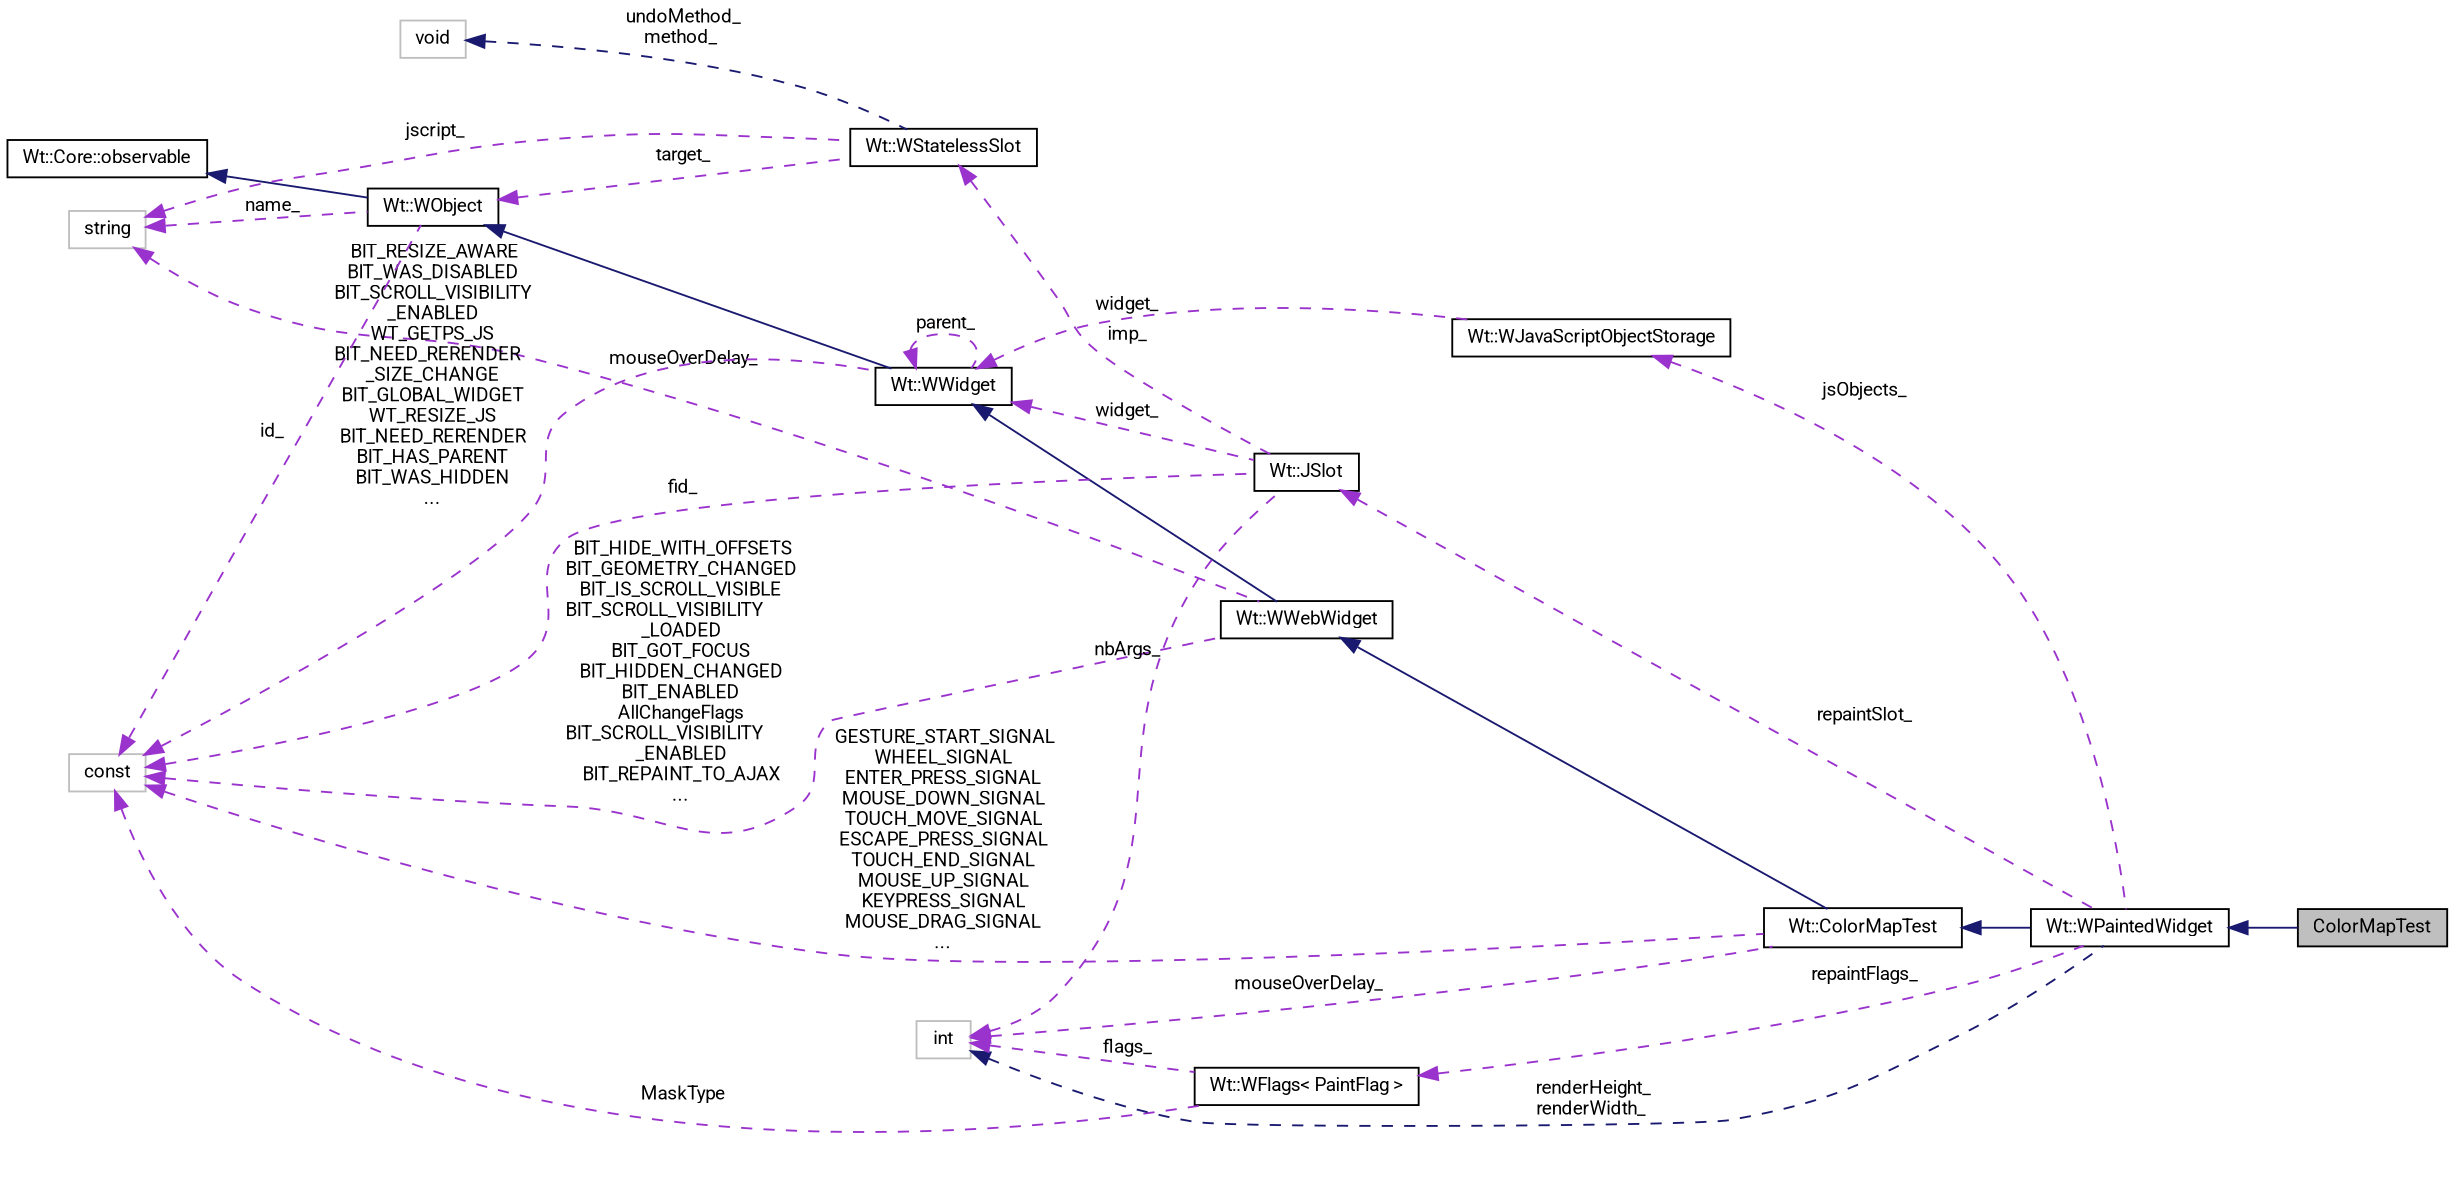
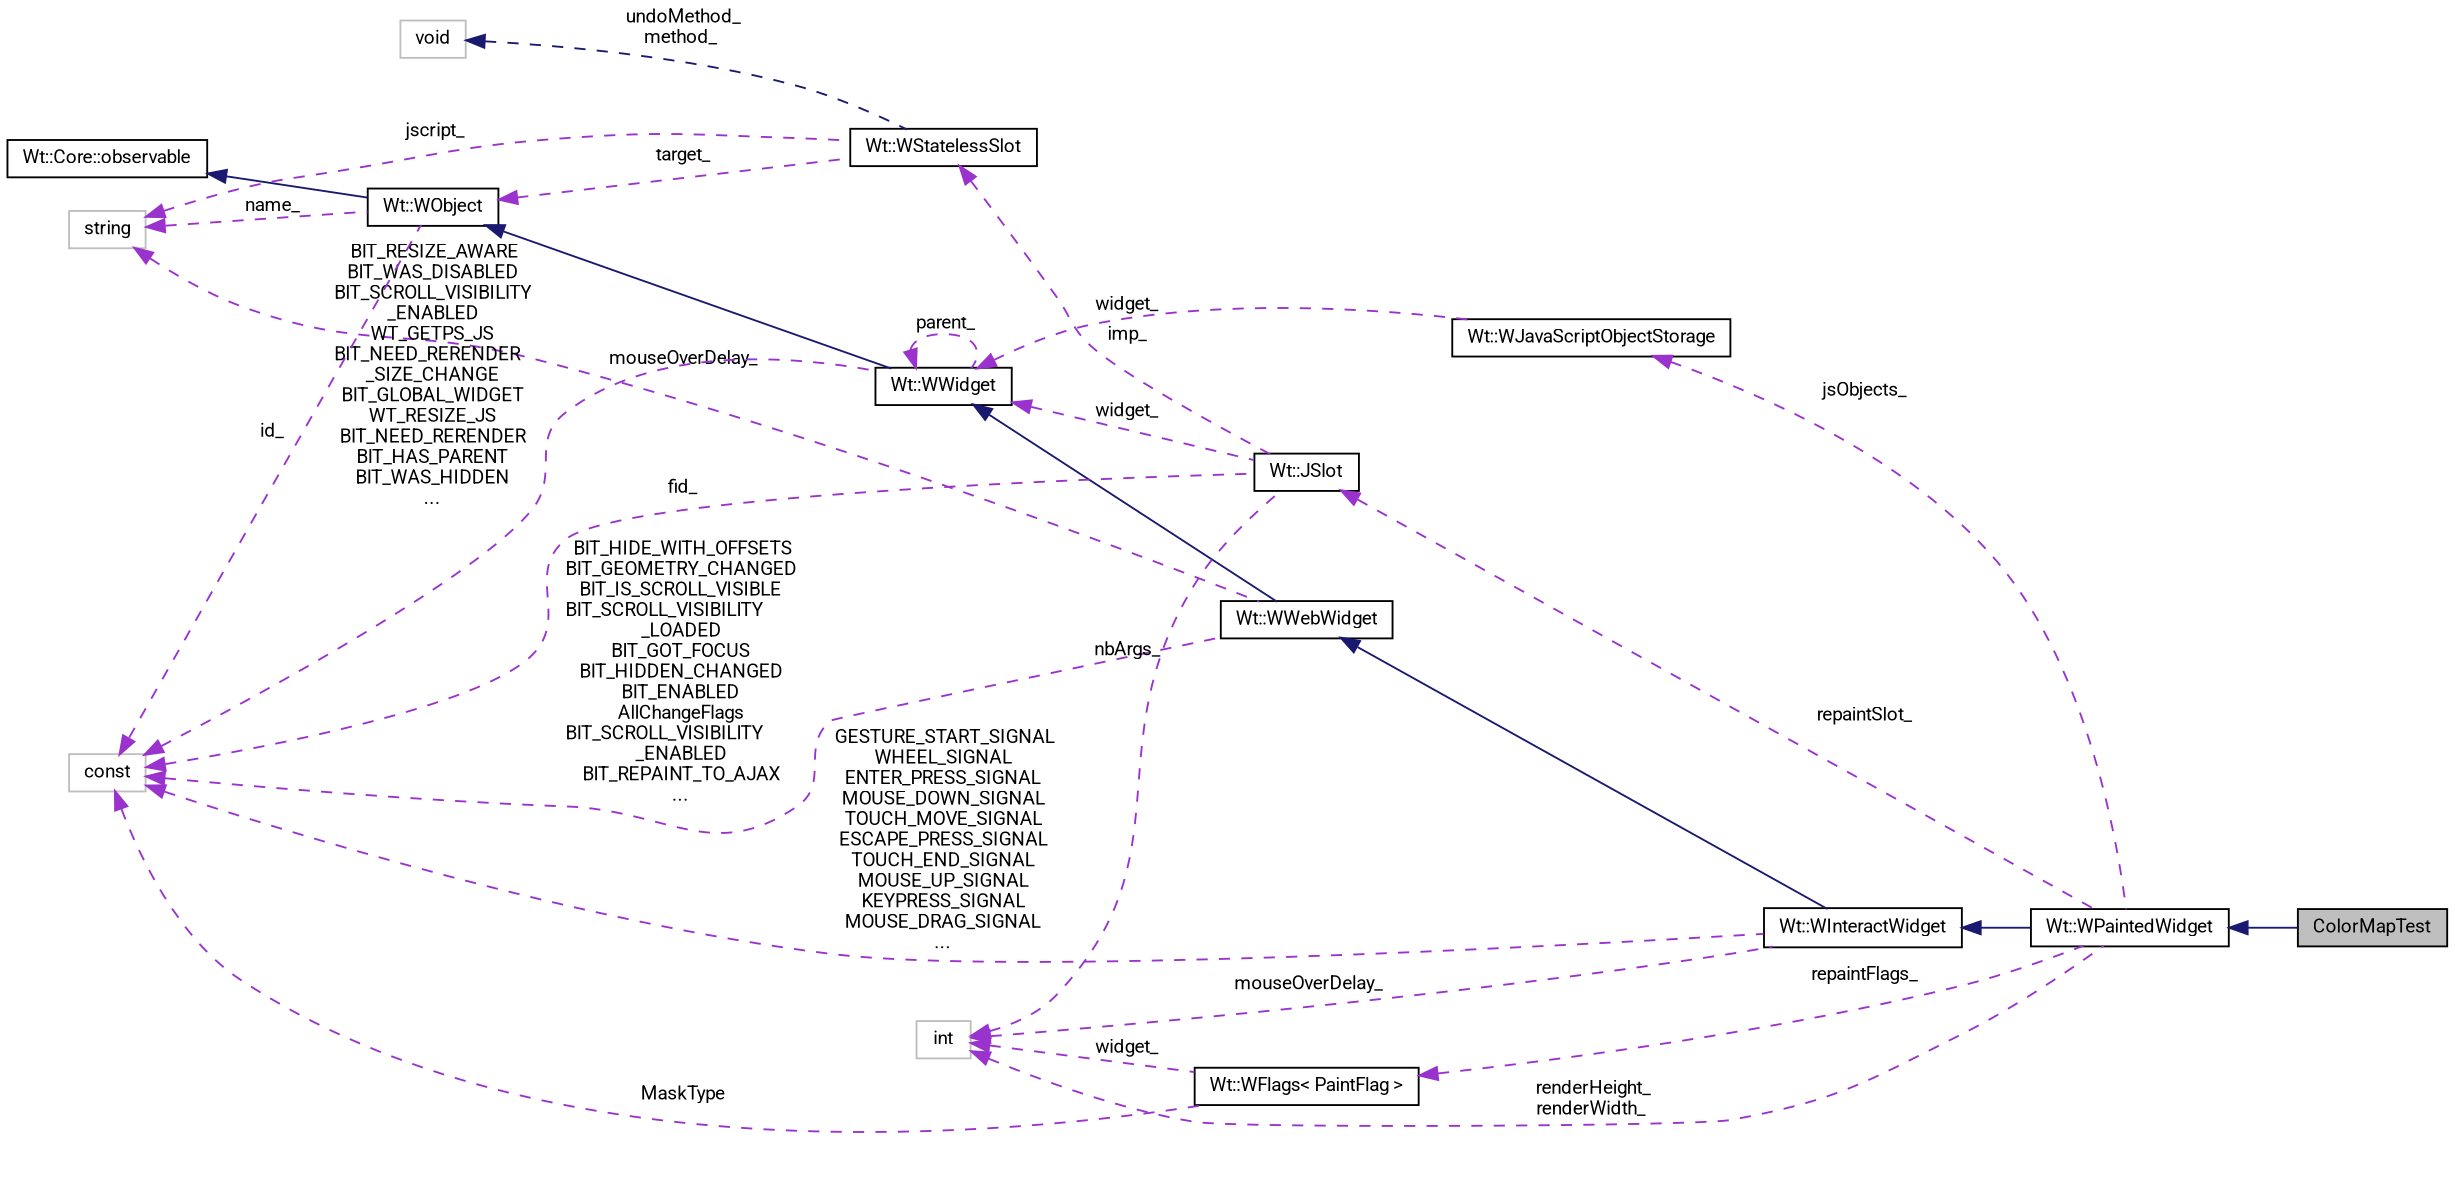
node "Wt::ColorMapTest": label "Wt::ColorMapTest" -> "Wt::WInteractWidget"
edge "Wt::WFlags< PaintFlag >" -> "int": label " flags_" -> " widget_"
edge "Wt::WPaintedWidget" -> "int": color midnightblue -> darkorchid3
